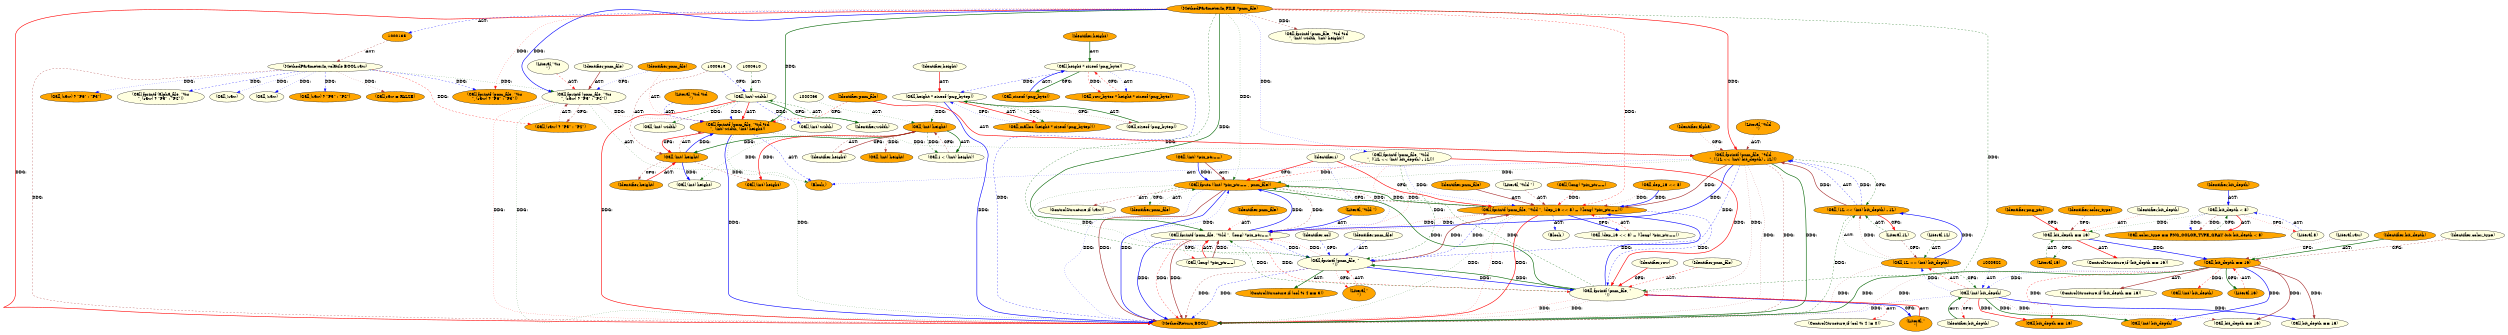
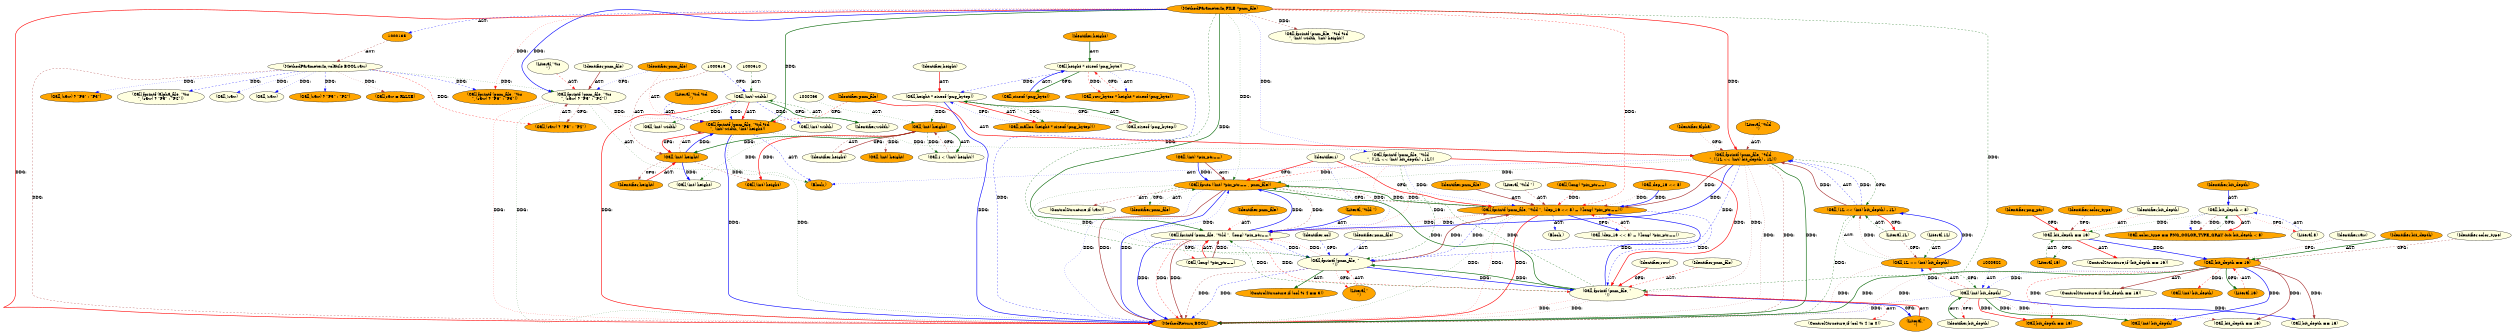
node "(Literal,raw)": label "(Literal,raw)" -> "(Identifier,raw)"
